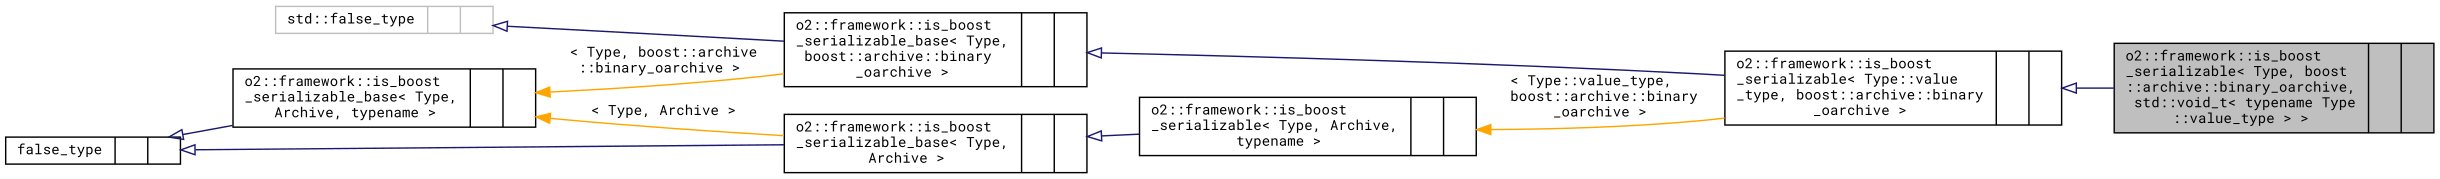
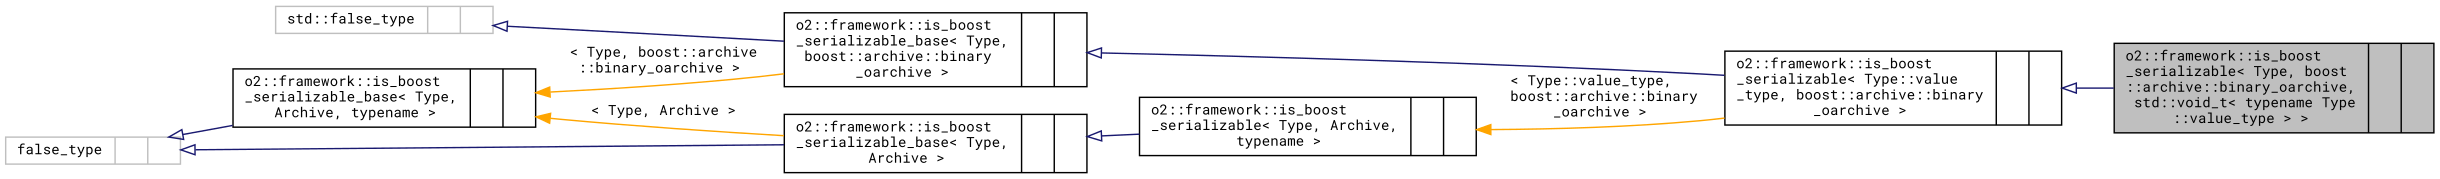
node "false_type": color black -> grey75
